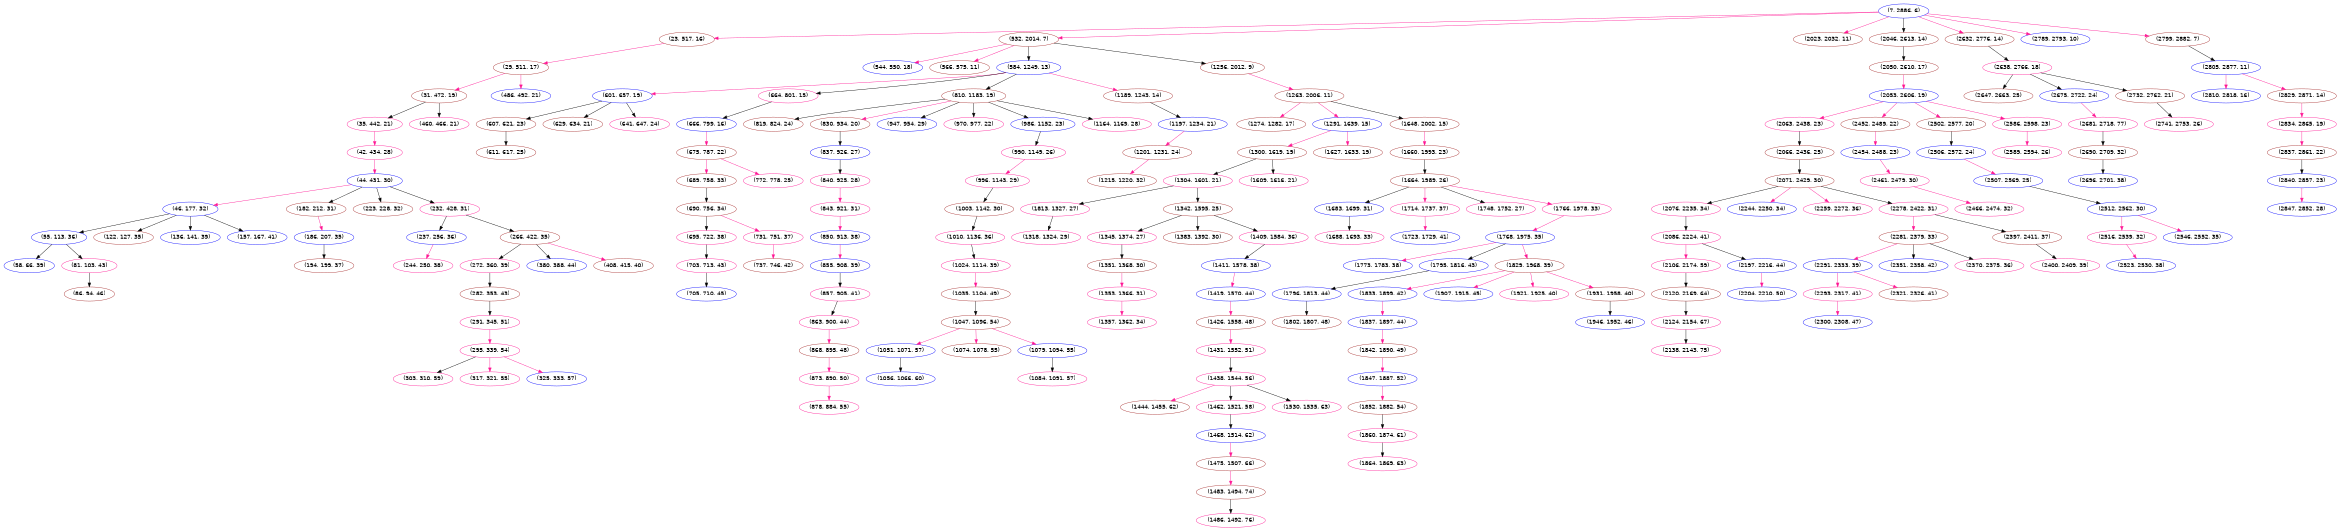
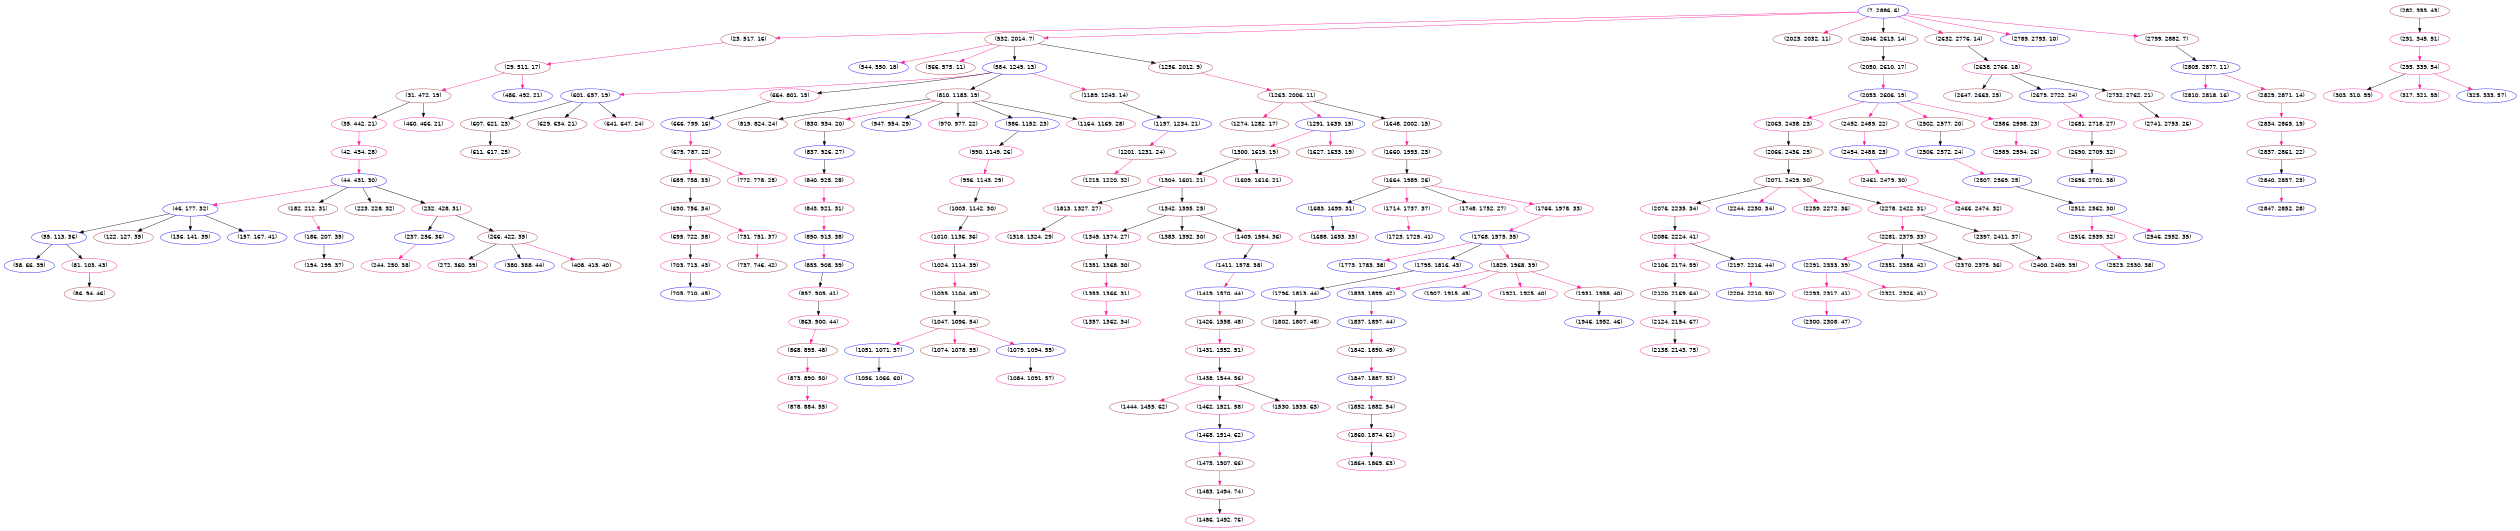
node "(2681, 2718, 77)": label "(2681, 2718, 77)" -> "(2681, 2718, 27)"
edge "(272, 360, 39)" -> "(282, 353, 43)": removed
